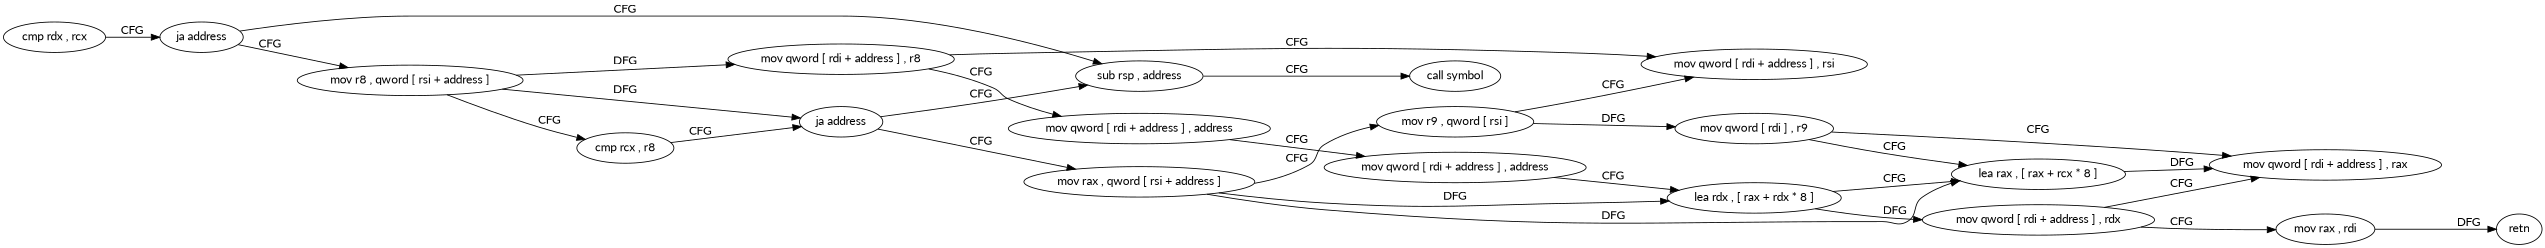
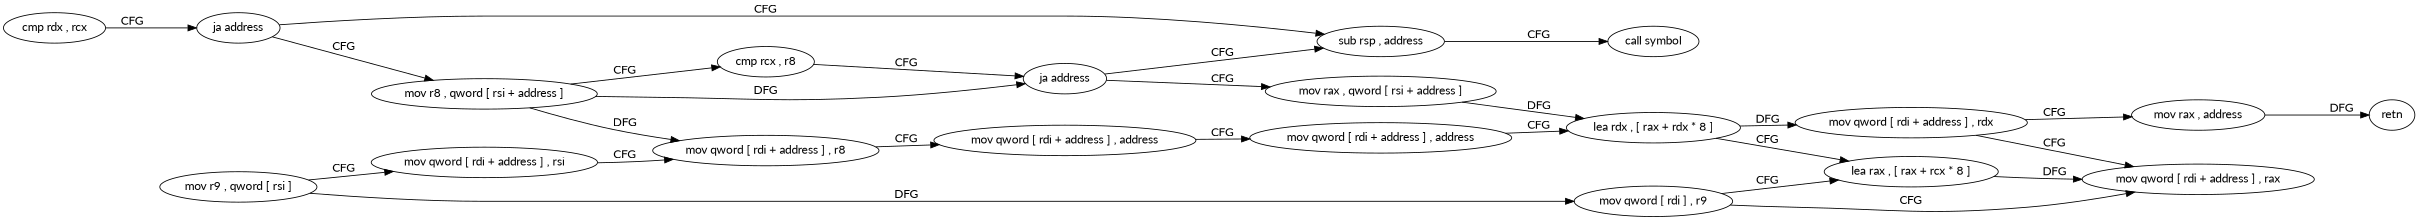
edge "mov qword [ rdi + address ] , r8" -> "mov qword [ rdi + address ] , rsi": reversed
edge "mov rax , qword [ rsi + address ]" -> "mov r9 , qword [ rsi ]": removed, label "CFG"
edge "mov rax , qword [ rsi + address ]" -> "lea rax , [ rax + rcx * 8 ]": removed, label "DFG"
node "mov rax , rdi": label "mov rax , rdi" -> "mov rax , address"
